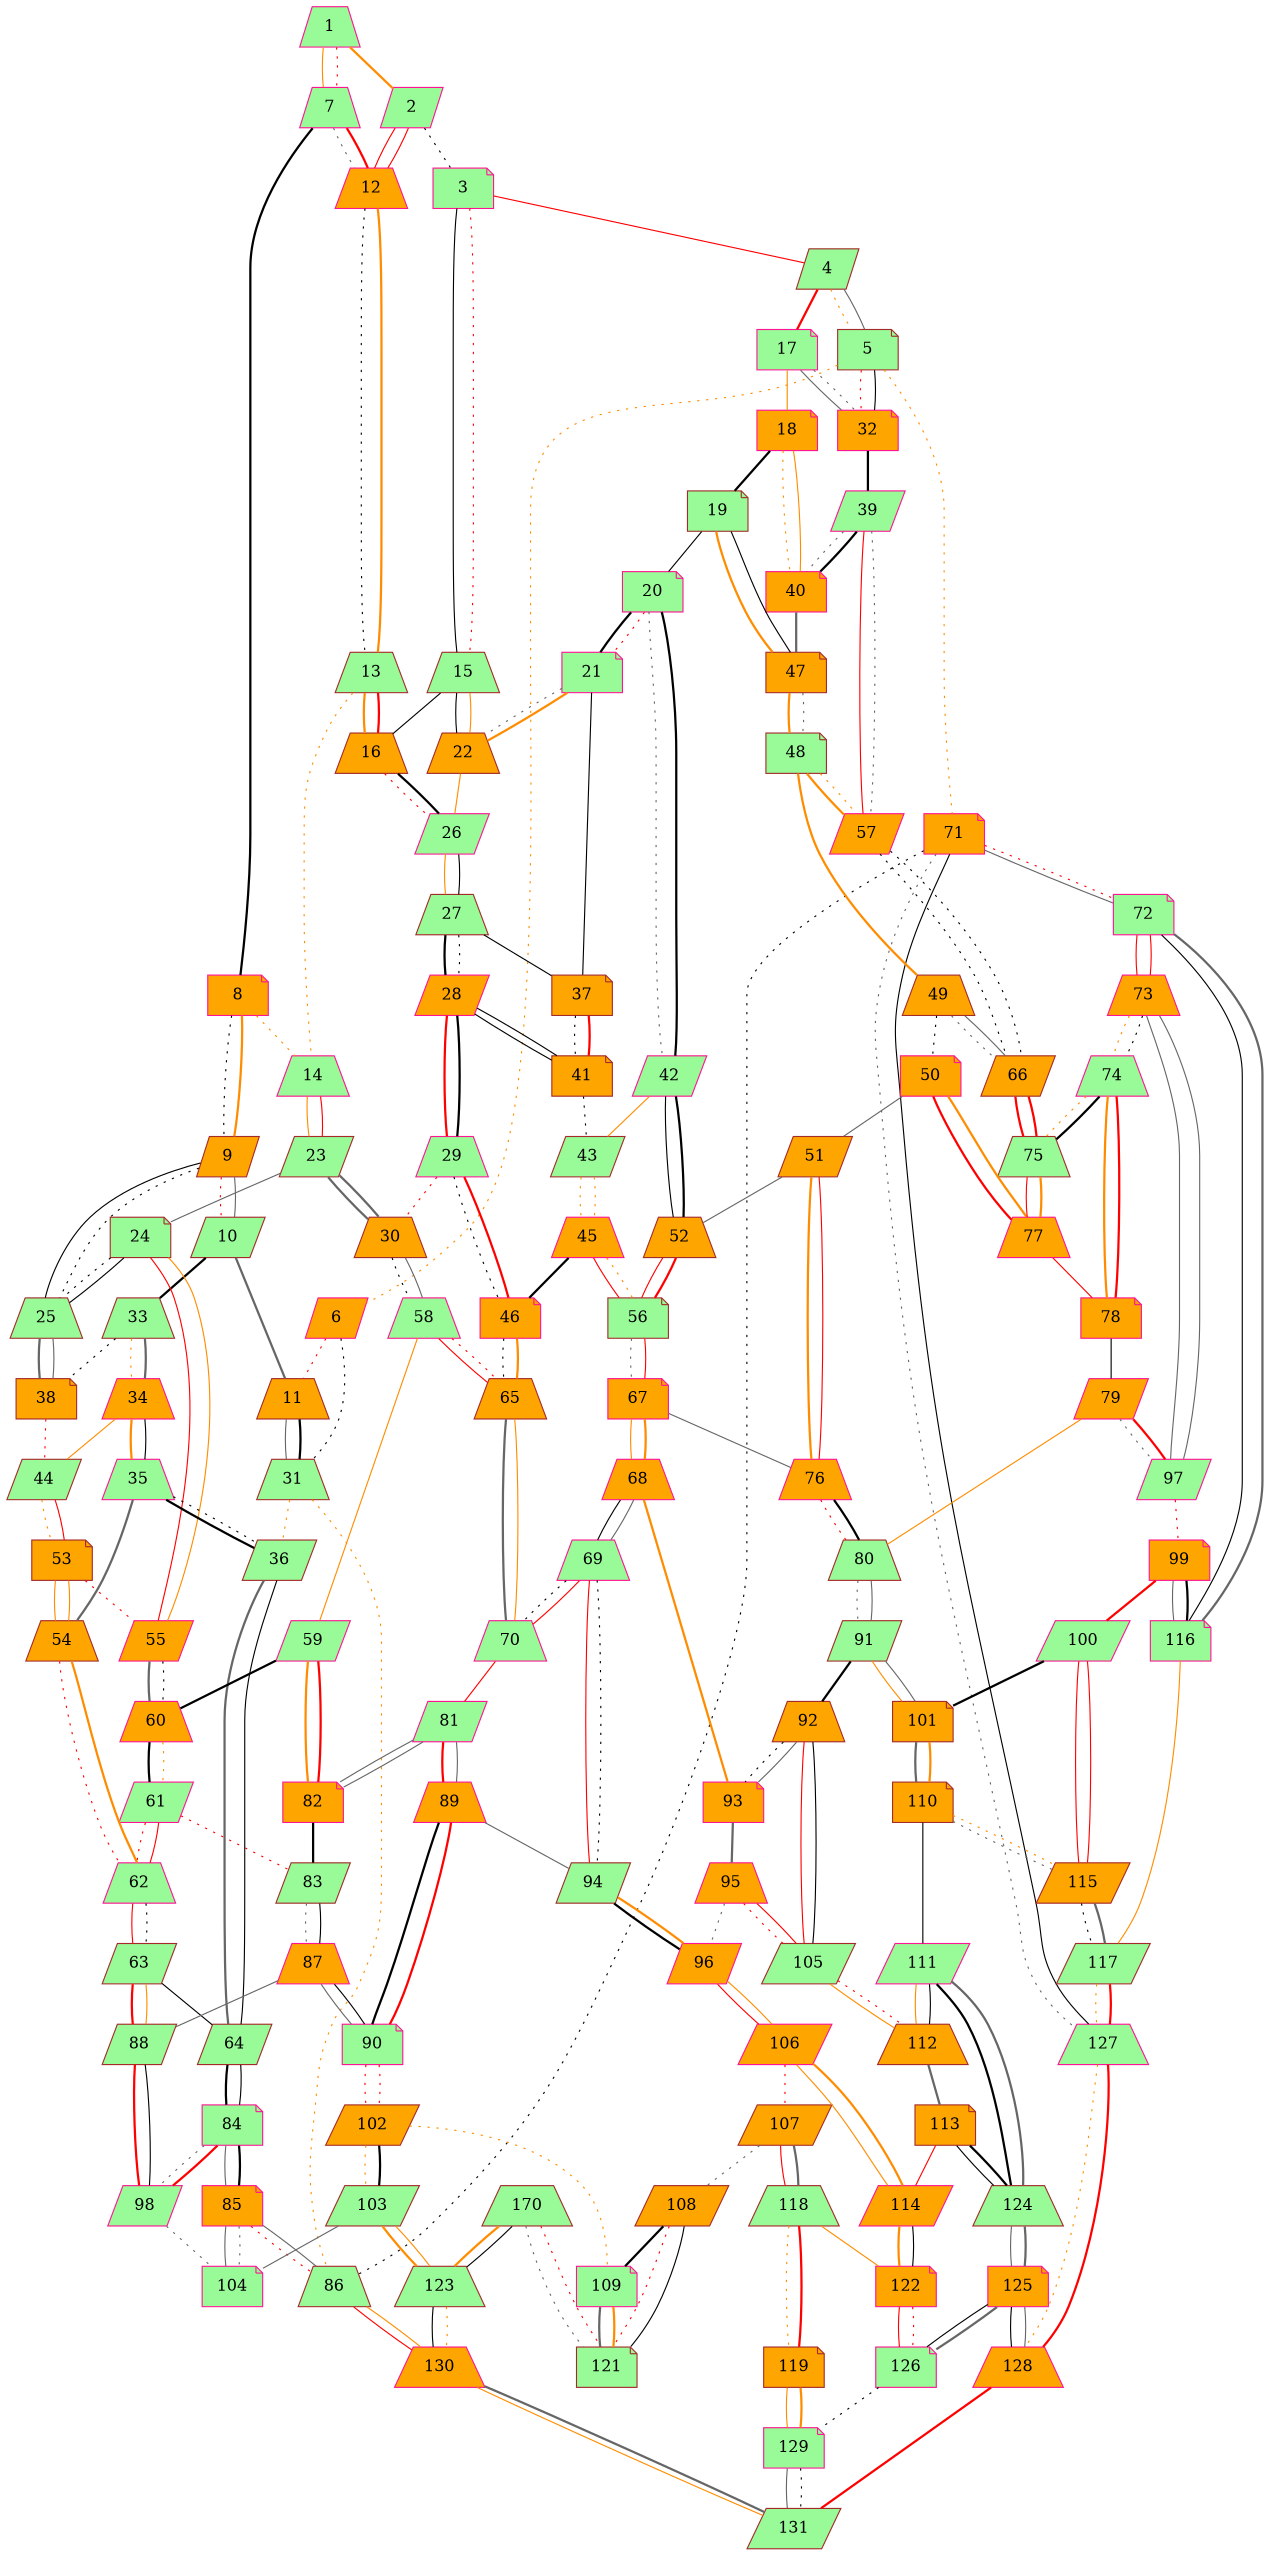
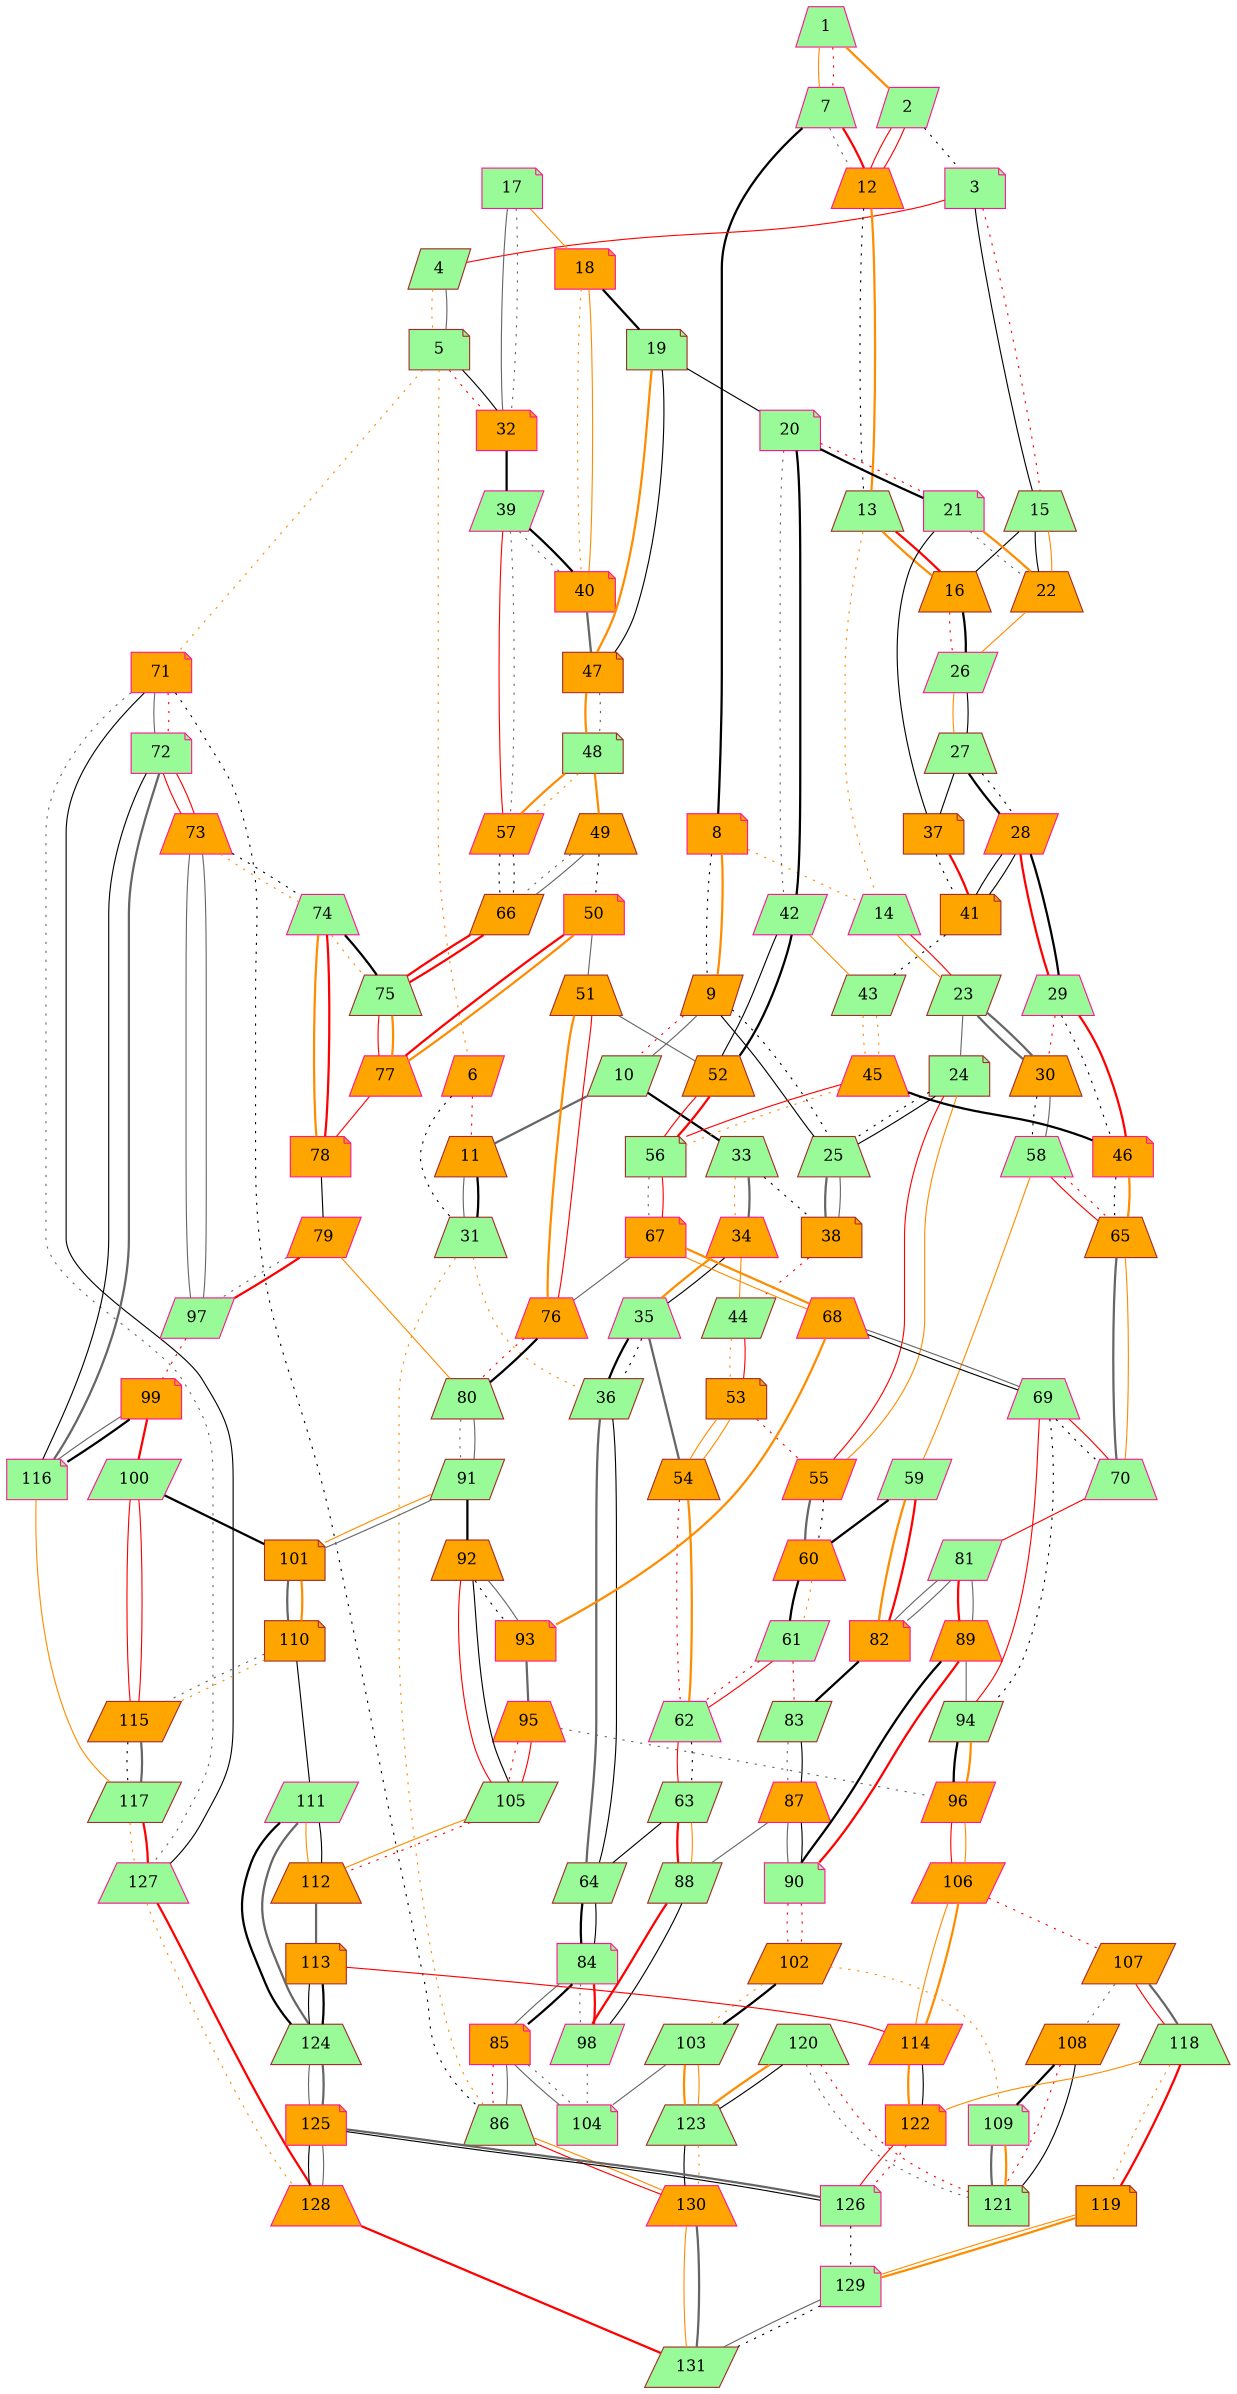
edge "4" -- "17": removed
node "51": shape parallelogram -> trapezium
node "170": label "170" -> "120"
